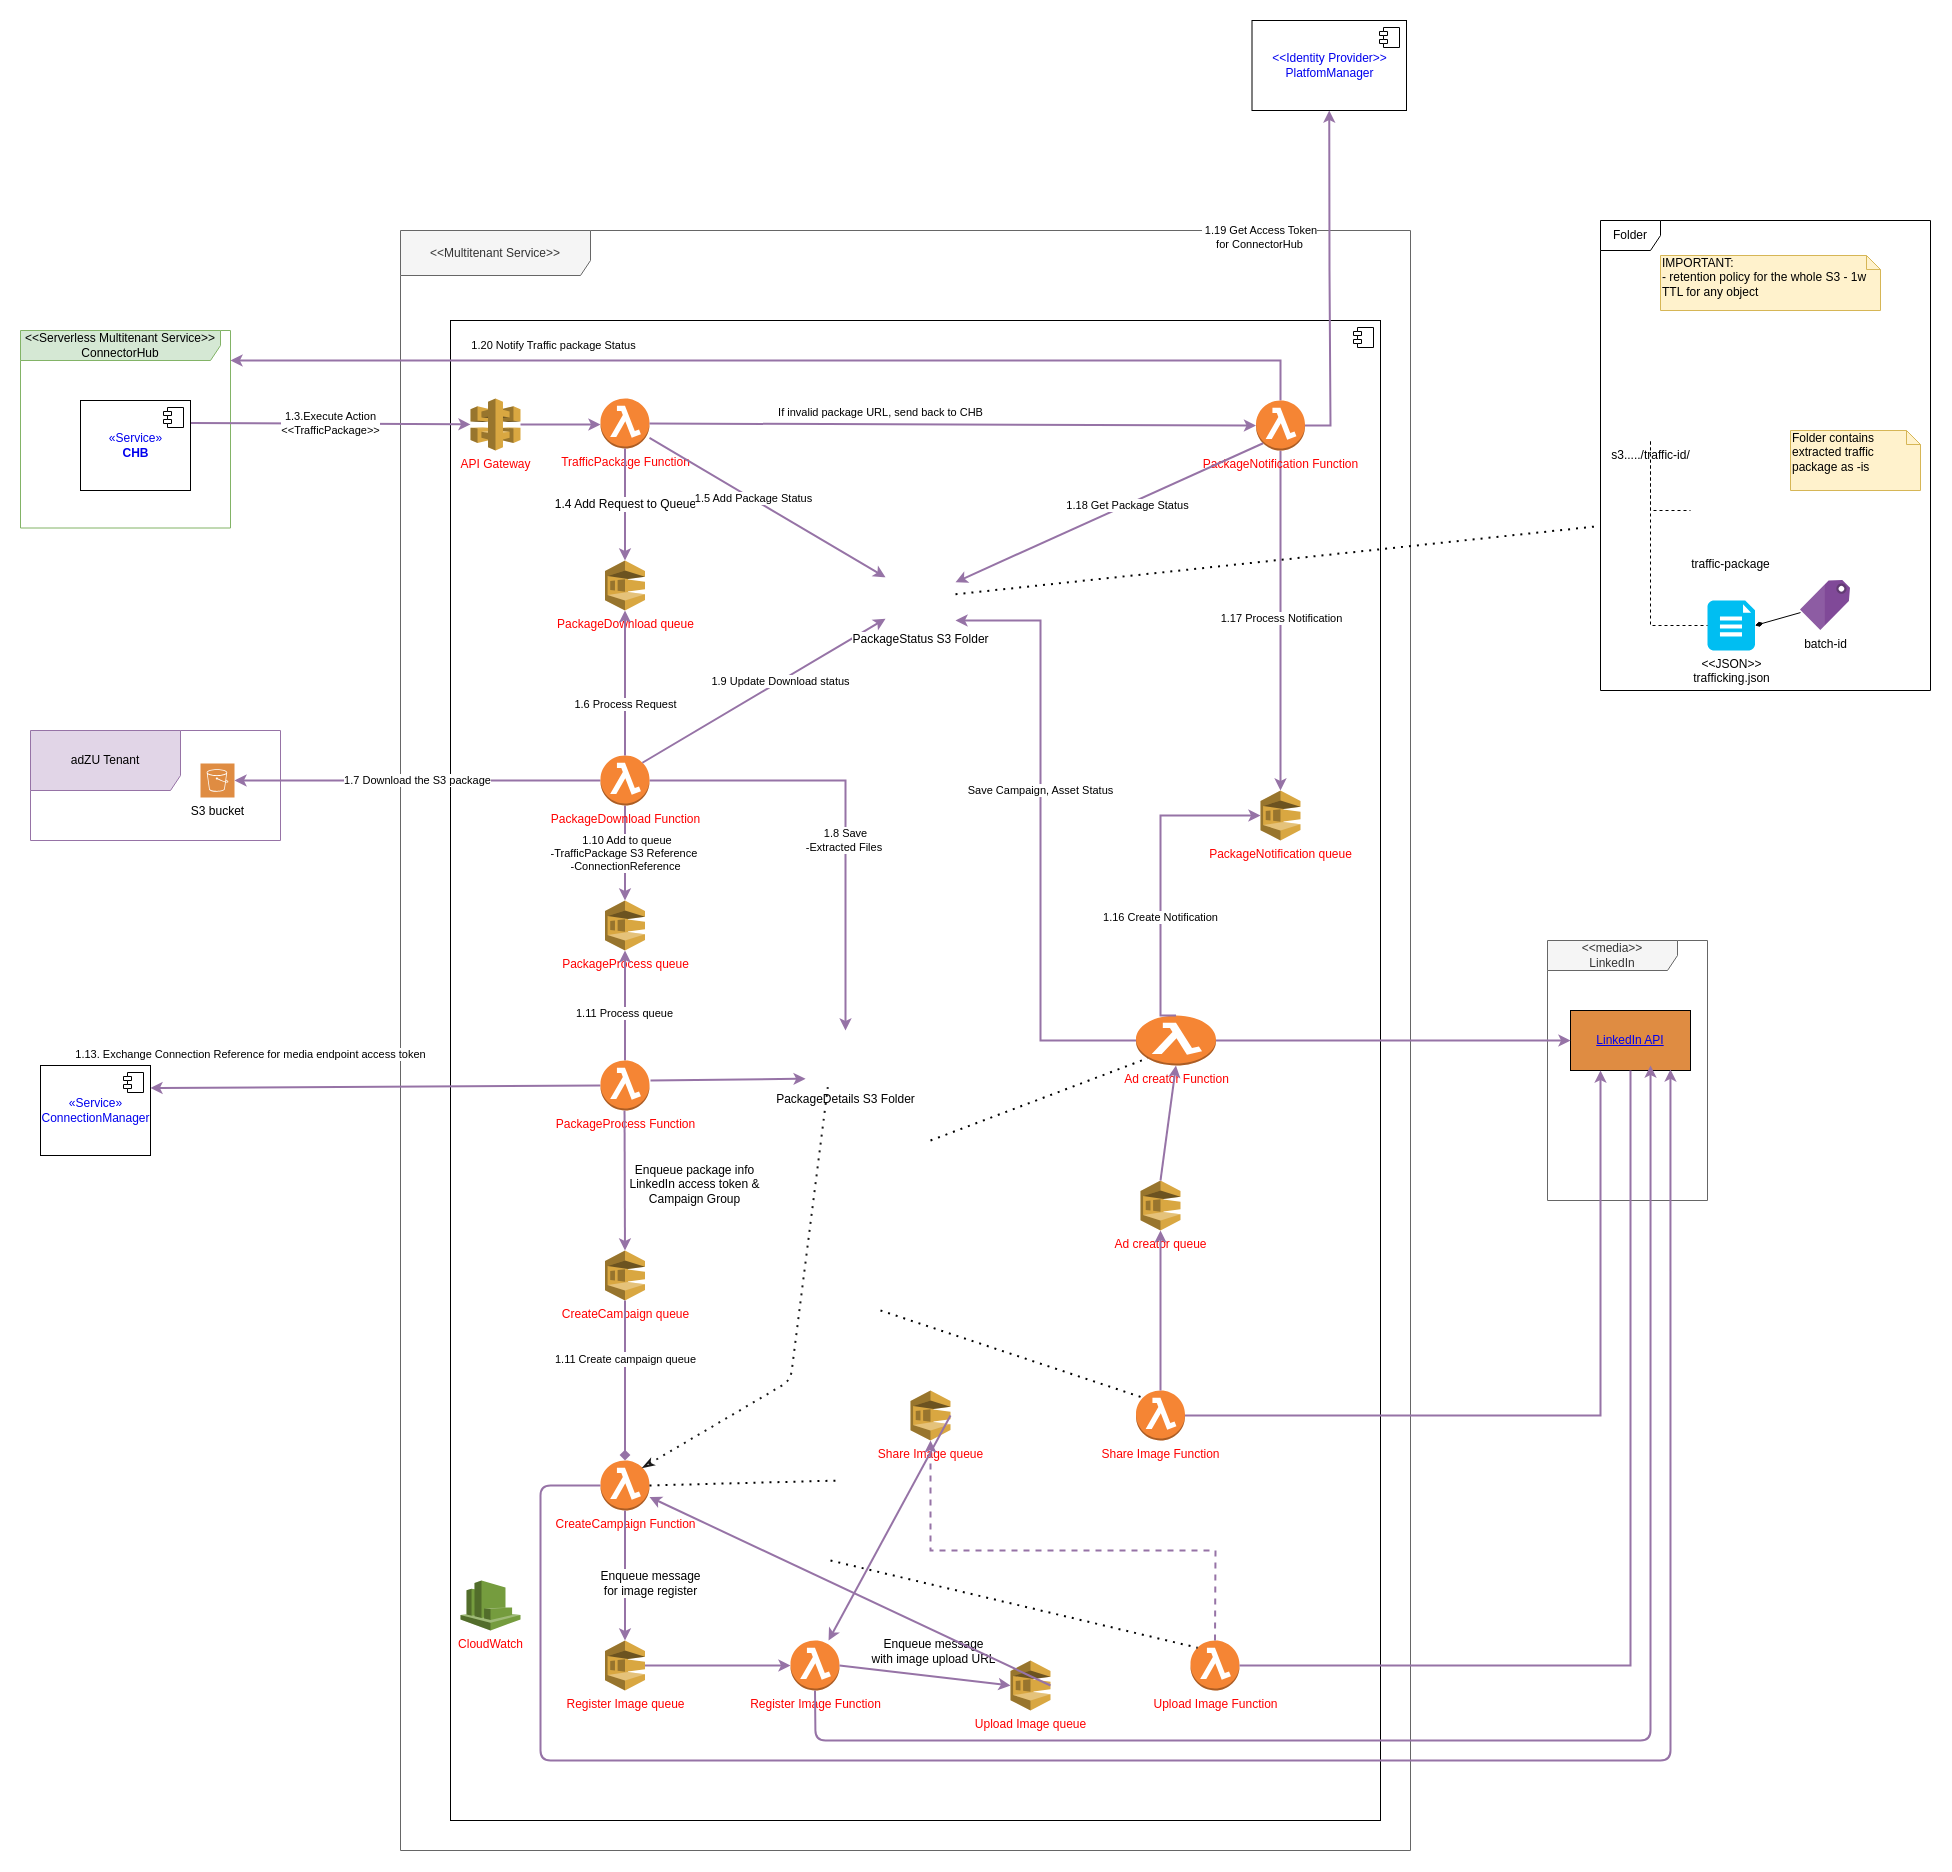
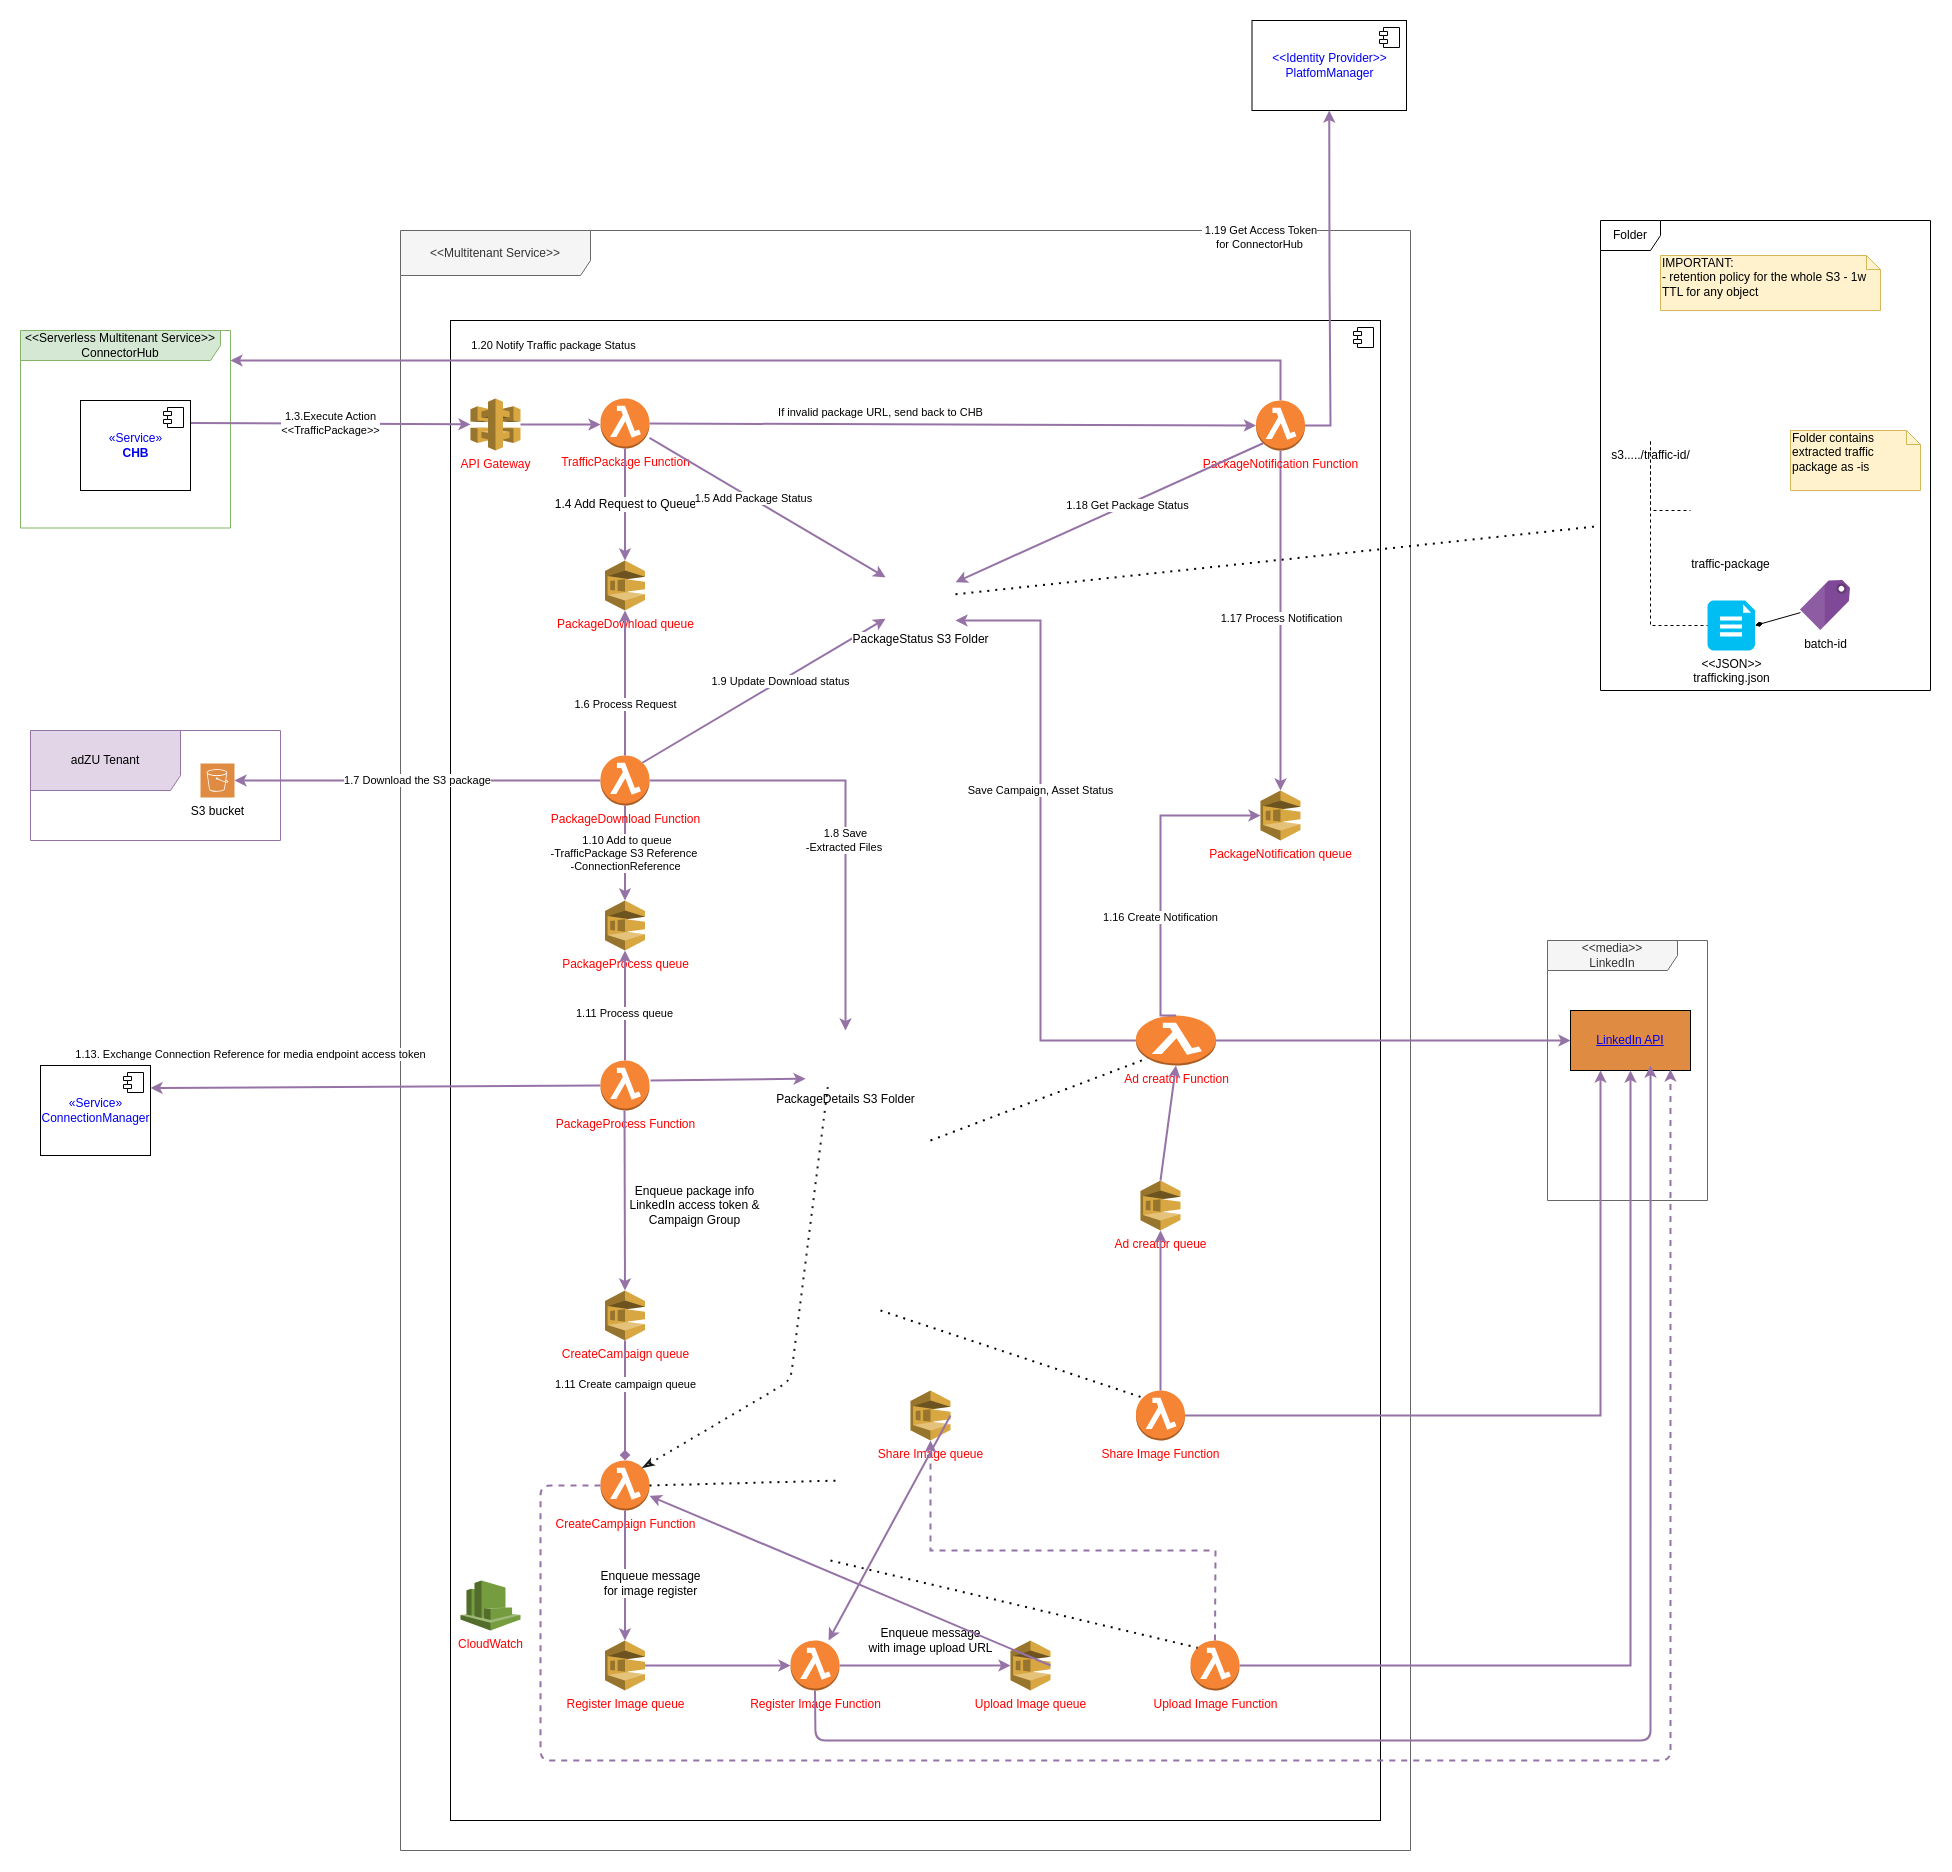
edge "LinkedIn API" -- "Upload Image Function": arrowhead none -> classic
node "CreateCampaign queue": moved (625, 1276) -> (625, 1316)
node "Upload Image queue": moved (1031, 1686) -> (1031, 1666)
edge "CreateCampaign Function" -> "LinkedIn API": style solid -> dashed
